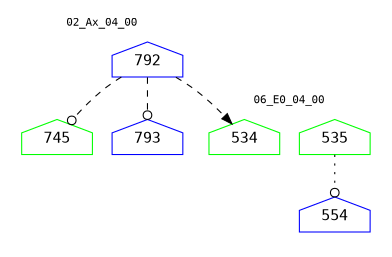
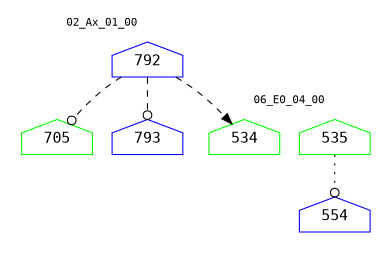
cluster "02_Ax_04_00": label "02_Ax_04_00" -> "02_Ax_01_00"
node "745": label "745" -> "705"
